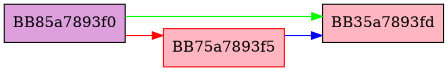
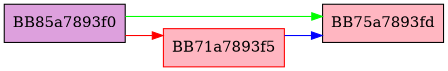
node "BB35a7893fd": label "BB35a7893fd" -> "BB75a7893fd"
node "BB75a7893f5": label "BB75a7893f5" -> "BB71a7893f5"
